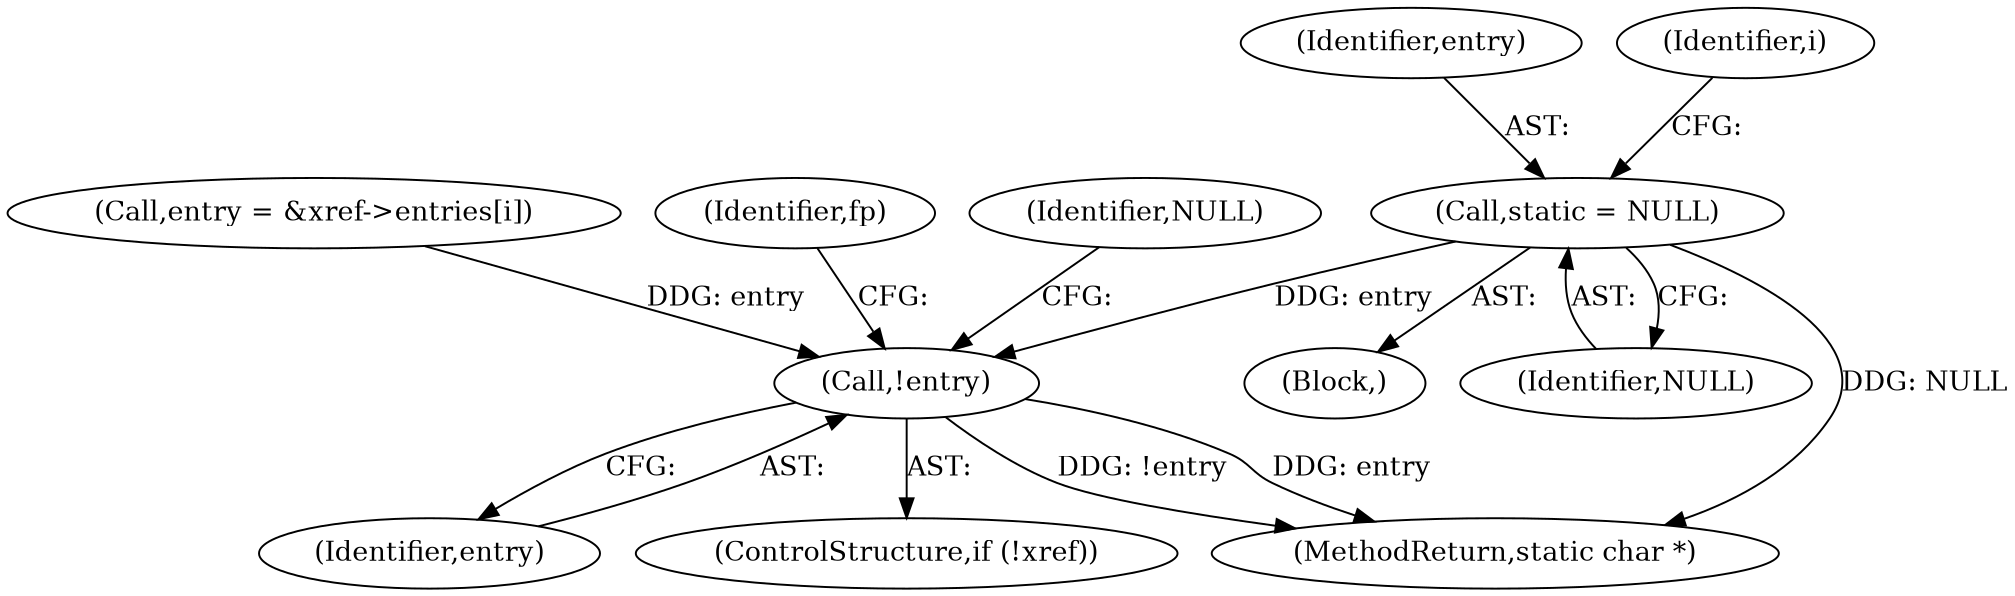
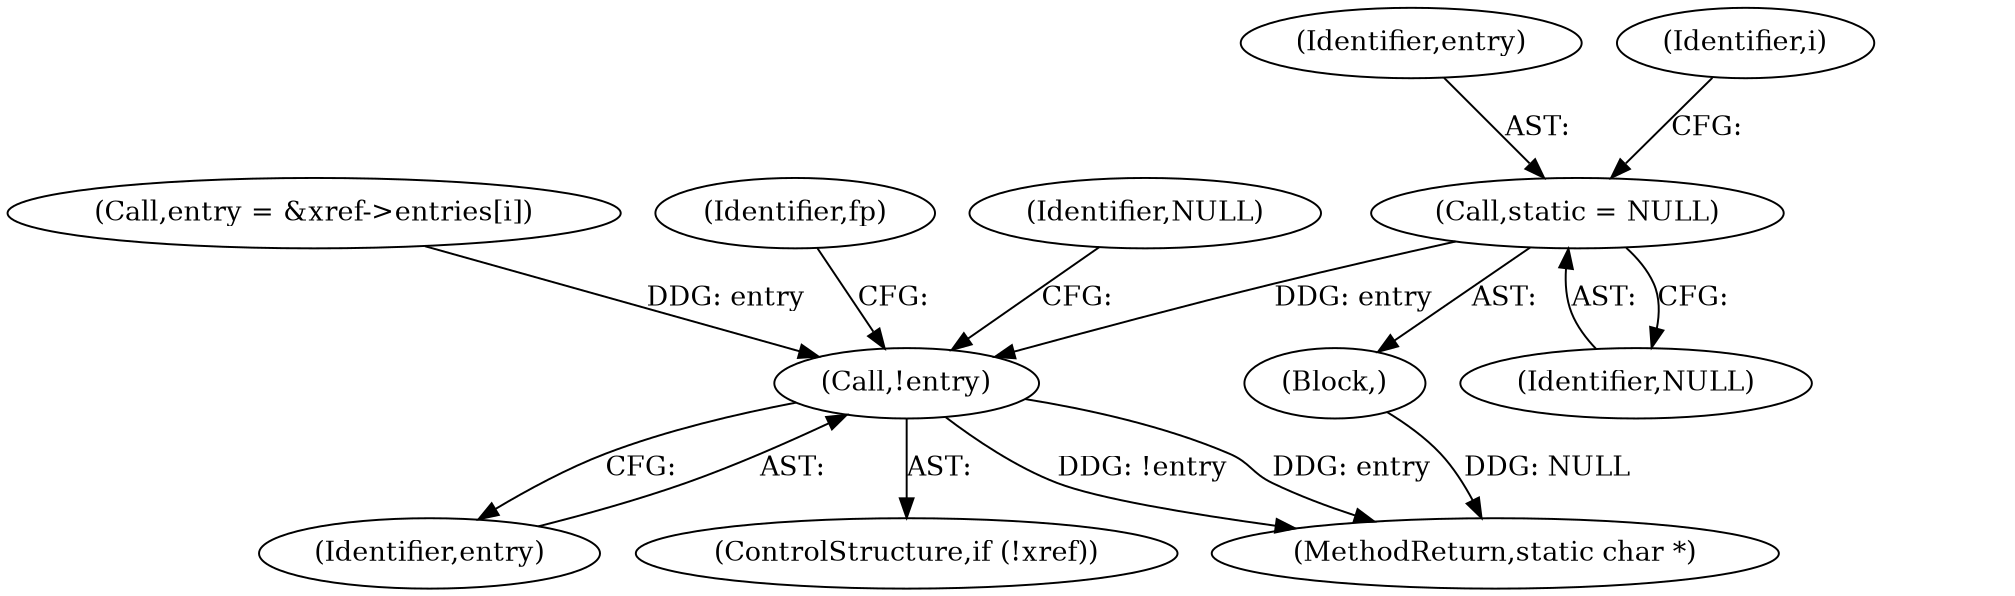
edge "(Call,static = NULL)" -> "(MethodReturn,static char *)": now "(Block,)" -> "(MethodReturn,static char *)"
